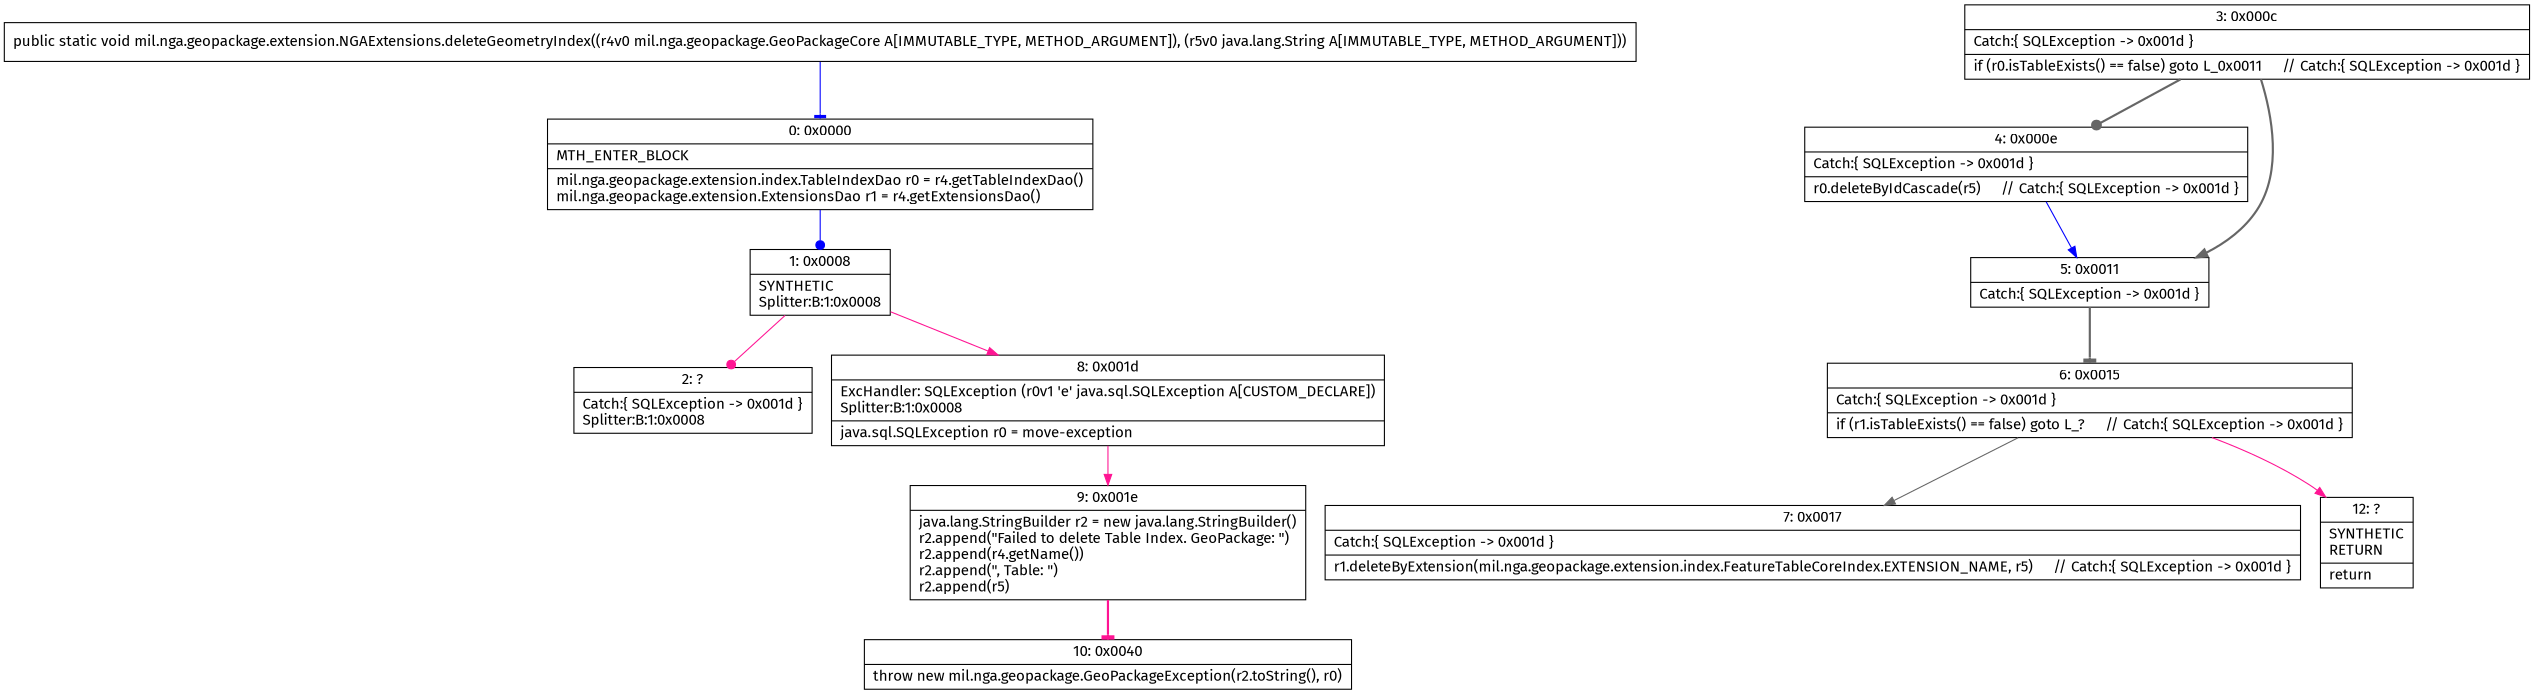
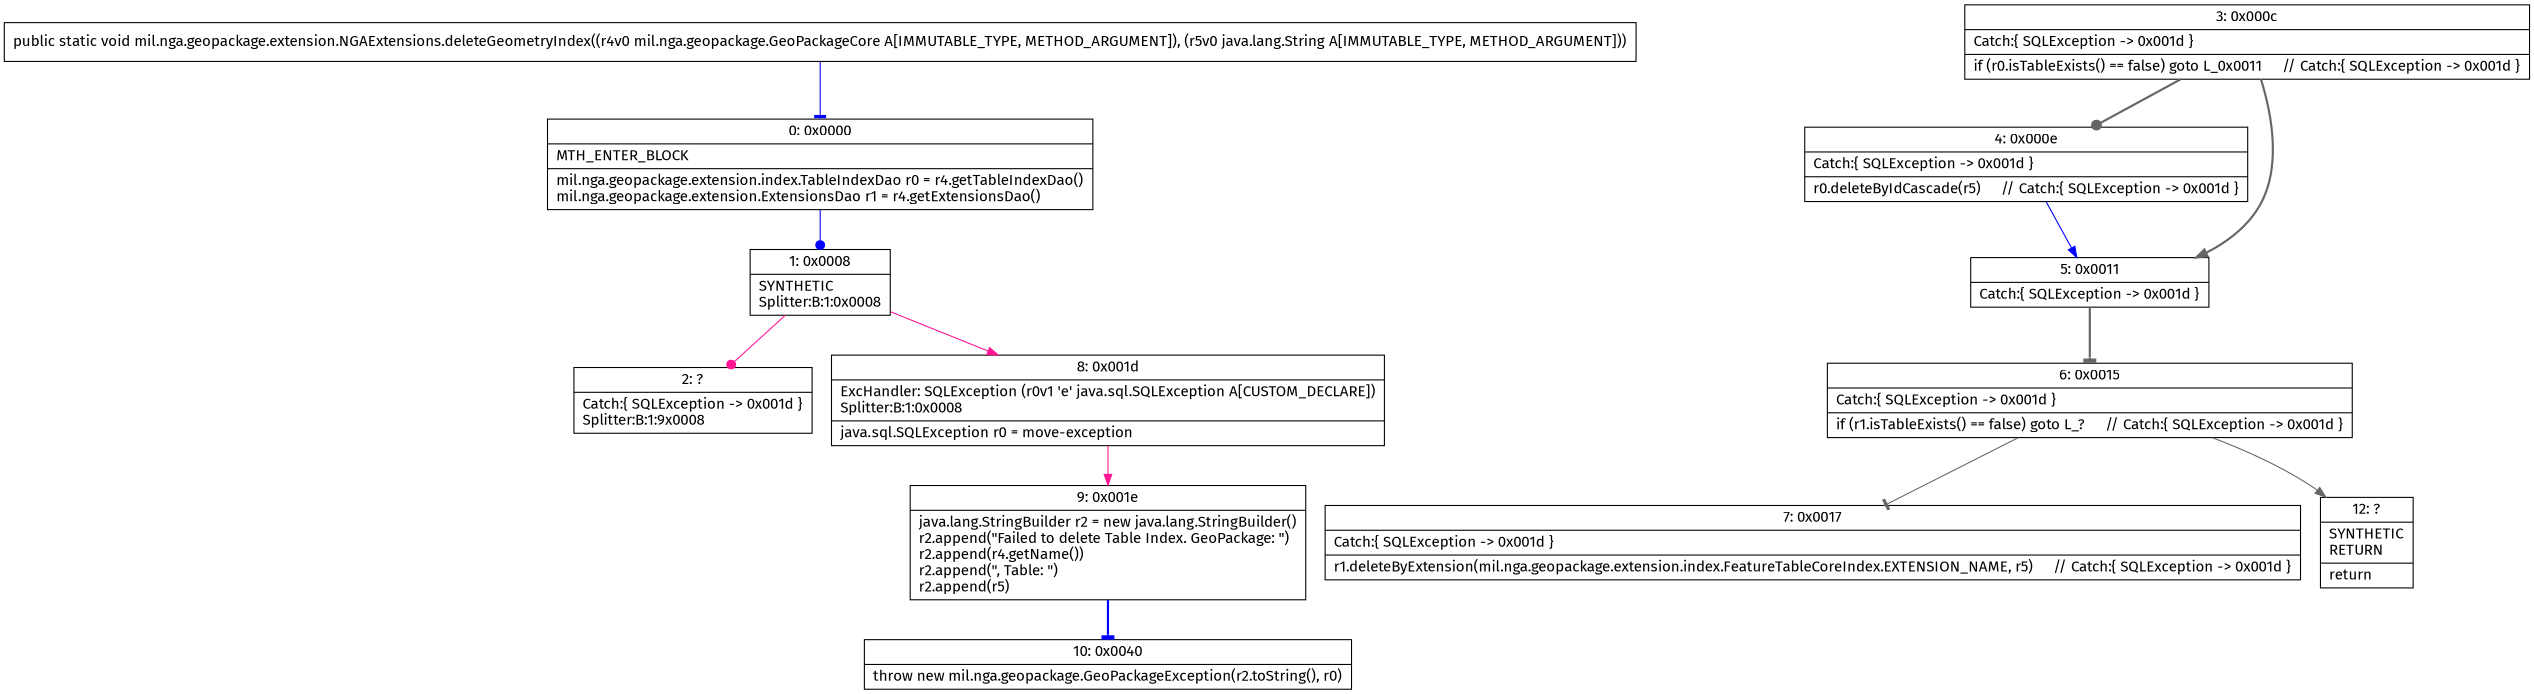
node "2: ?": text "Splitter:B:1:0x0008" -> "Splitter:B:1:9x0008"
edge "6: 0x0015" -> "12: ?": color deeppink -> gray40
edge "6: 0x0015" -> "7: 0x0017": arrowhead normal -> tee
edge "9: 0x001e" -> "10: 0x0040": color deeppink -> blue
